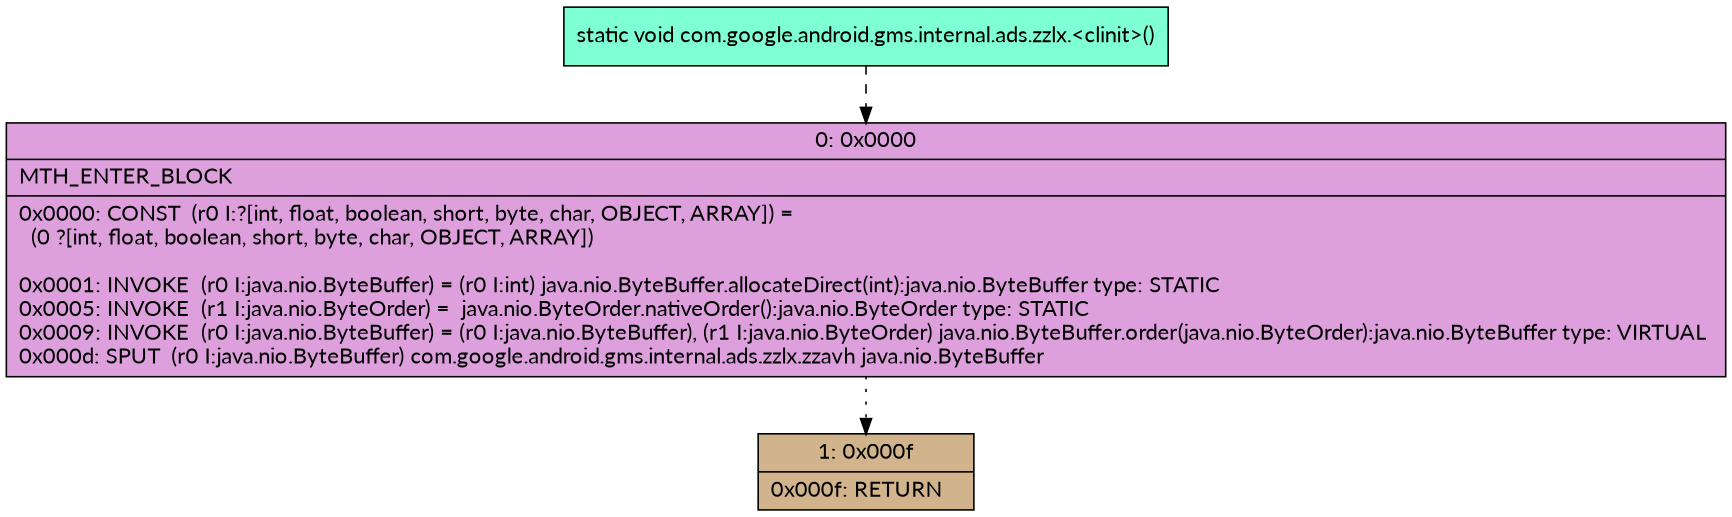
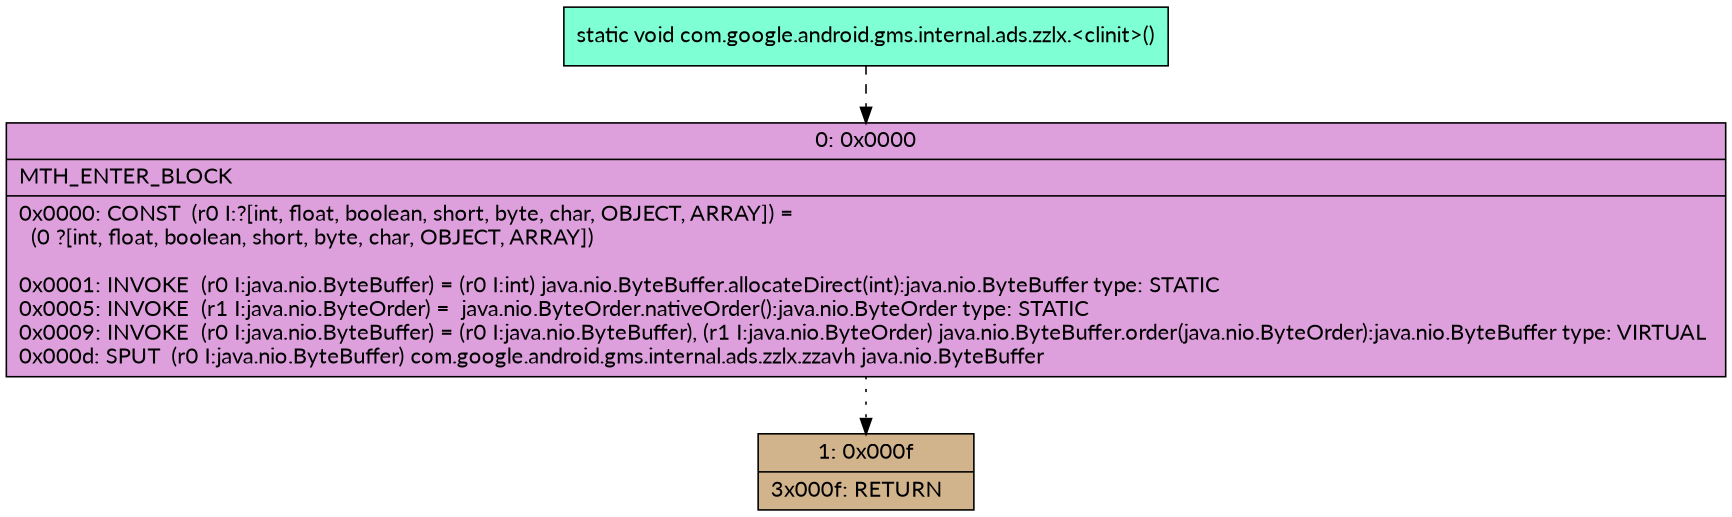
node "1: 0x000f": text "0x000f: RETURN" -> "3x000f: RETURN"
